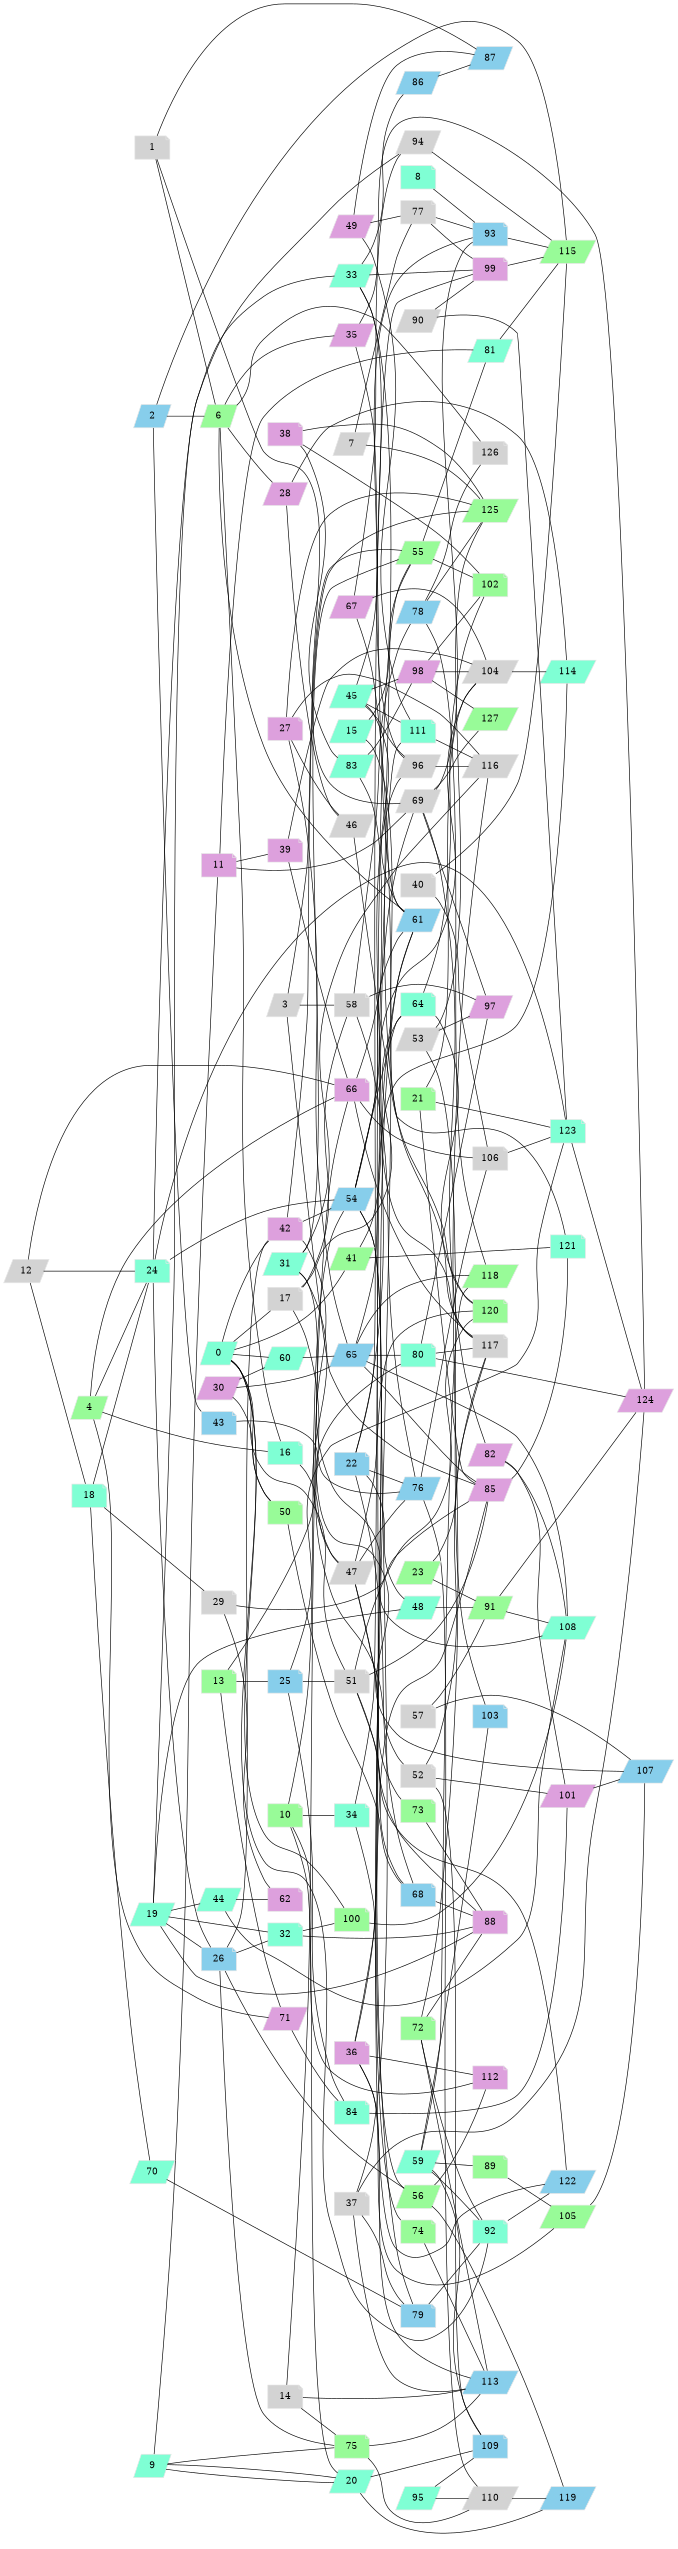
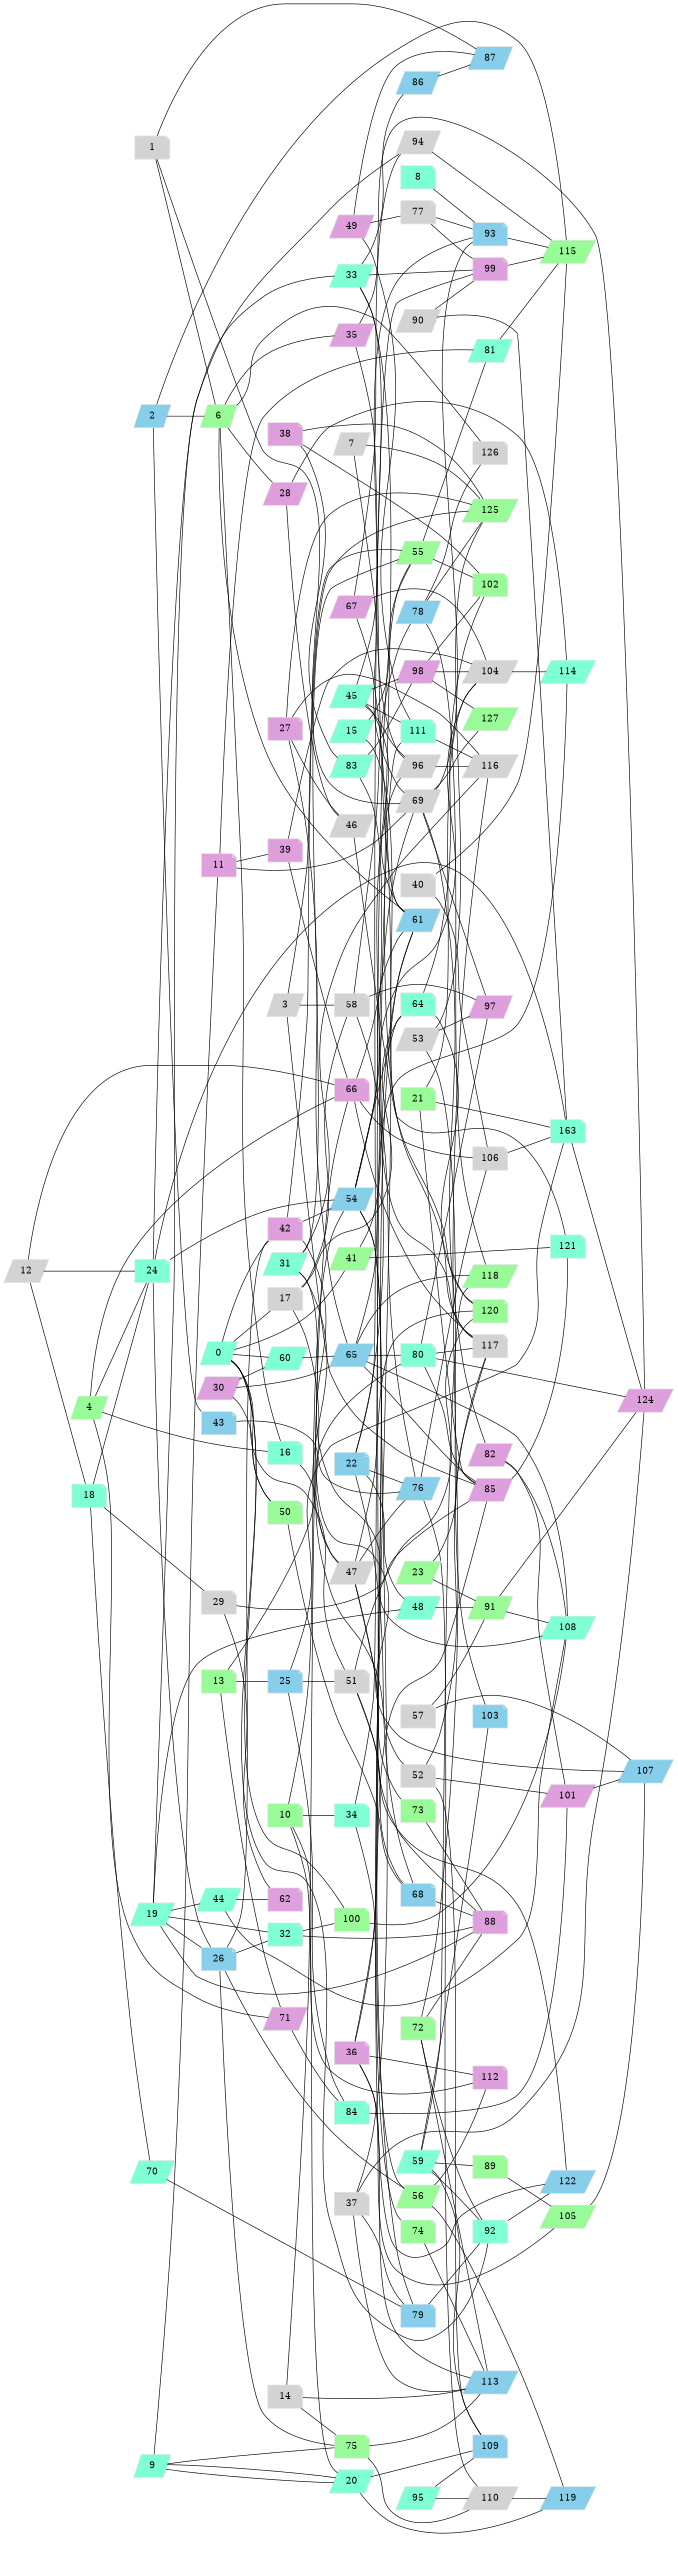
edge "77" -- "7": now "69" -- "7"
node "123": label "123" -> "163"
edge "85" -- "51": now "85" -- "80"
